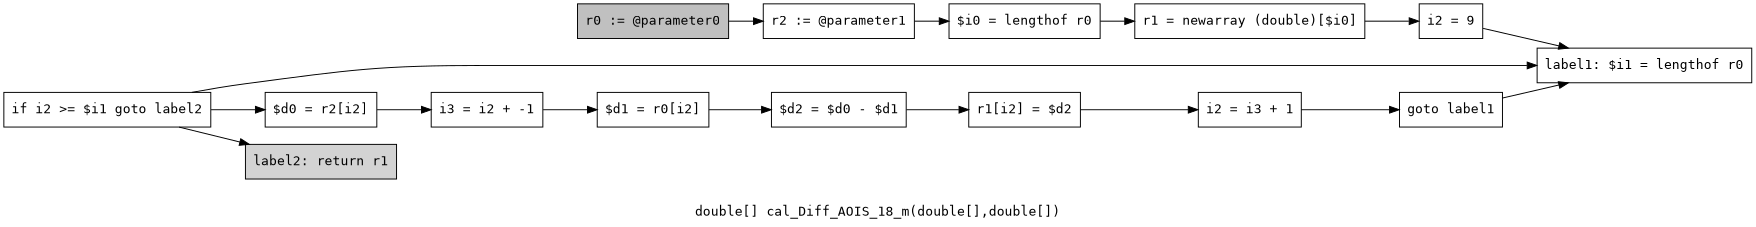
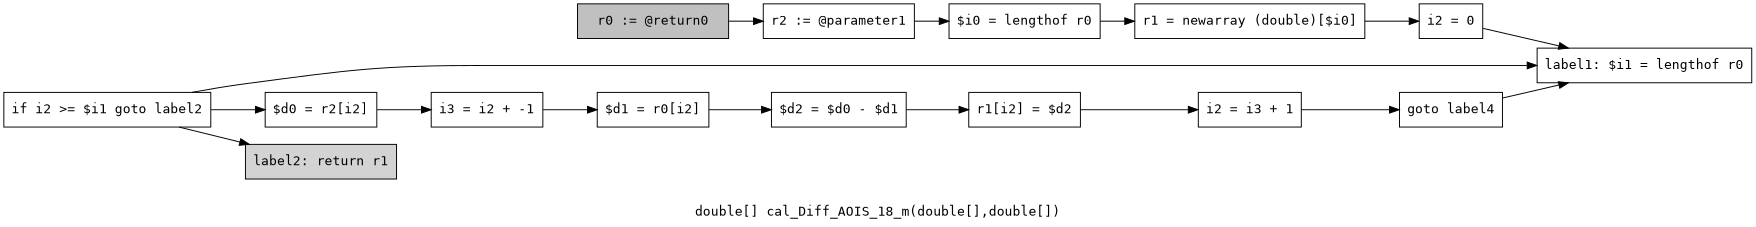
node "r0 := @parameter0": label "r0 := @parameter0" -> "r0 := @return0"
node "i2 = 9": label "i2 = 9" -> "i2 = 0"
node "goto label1": label "goto label1" -> "goto label4"
